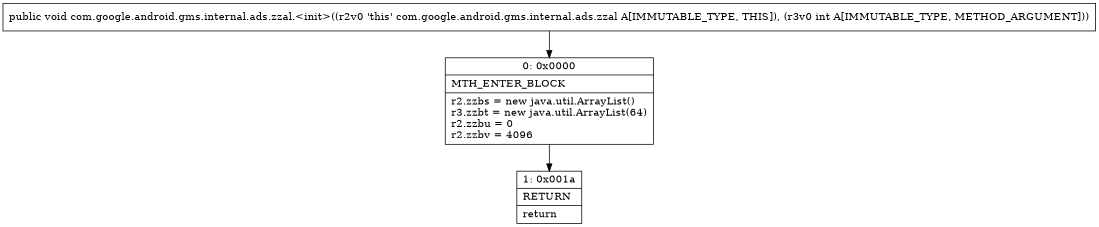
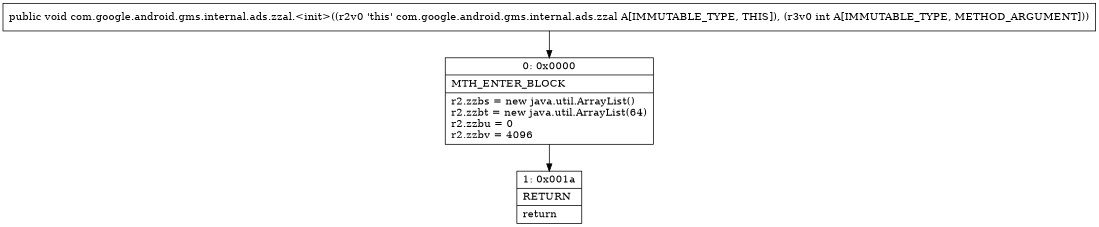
node "0: 0x0000": text "r3.zzbt = new java.util.ArrayList(64)" -> "r2.zzbt = new java.util.ArrayList(64)"
